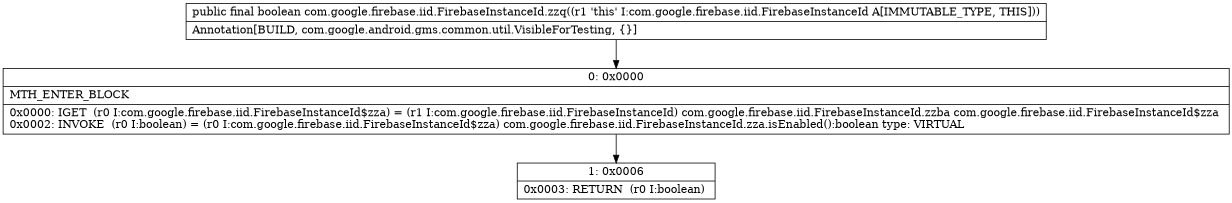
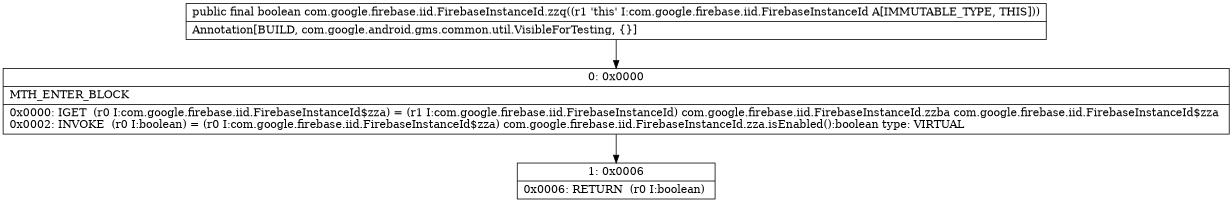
node "1: 0x0006": text "0x0003: RETURN  (r0 I:boolean)" -> "0x0006: RETURN  (r0 I:boolean)"
